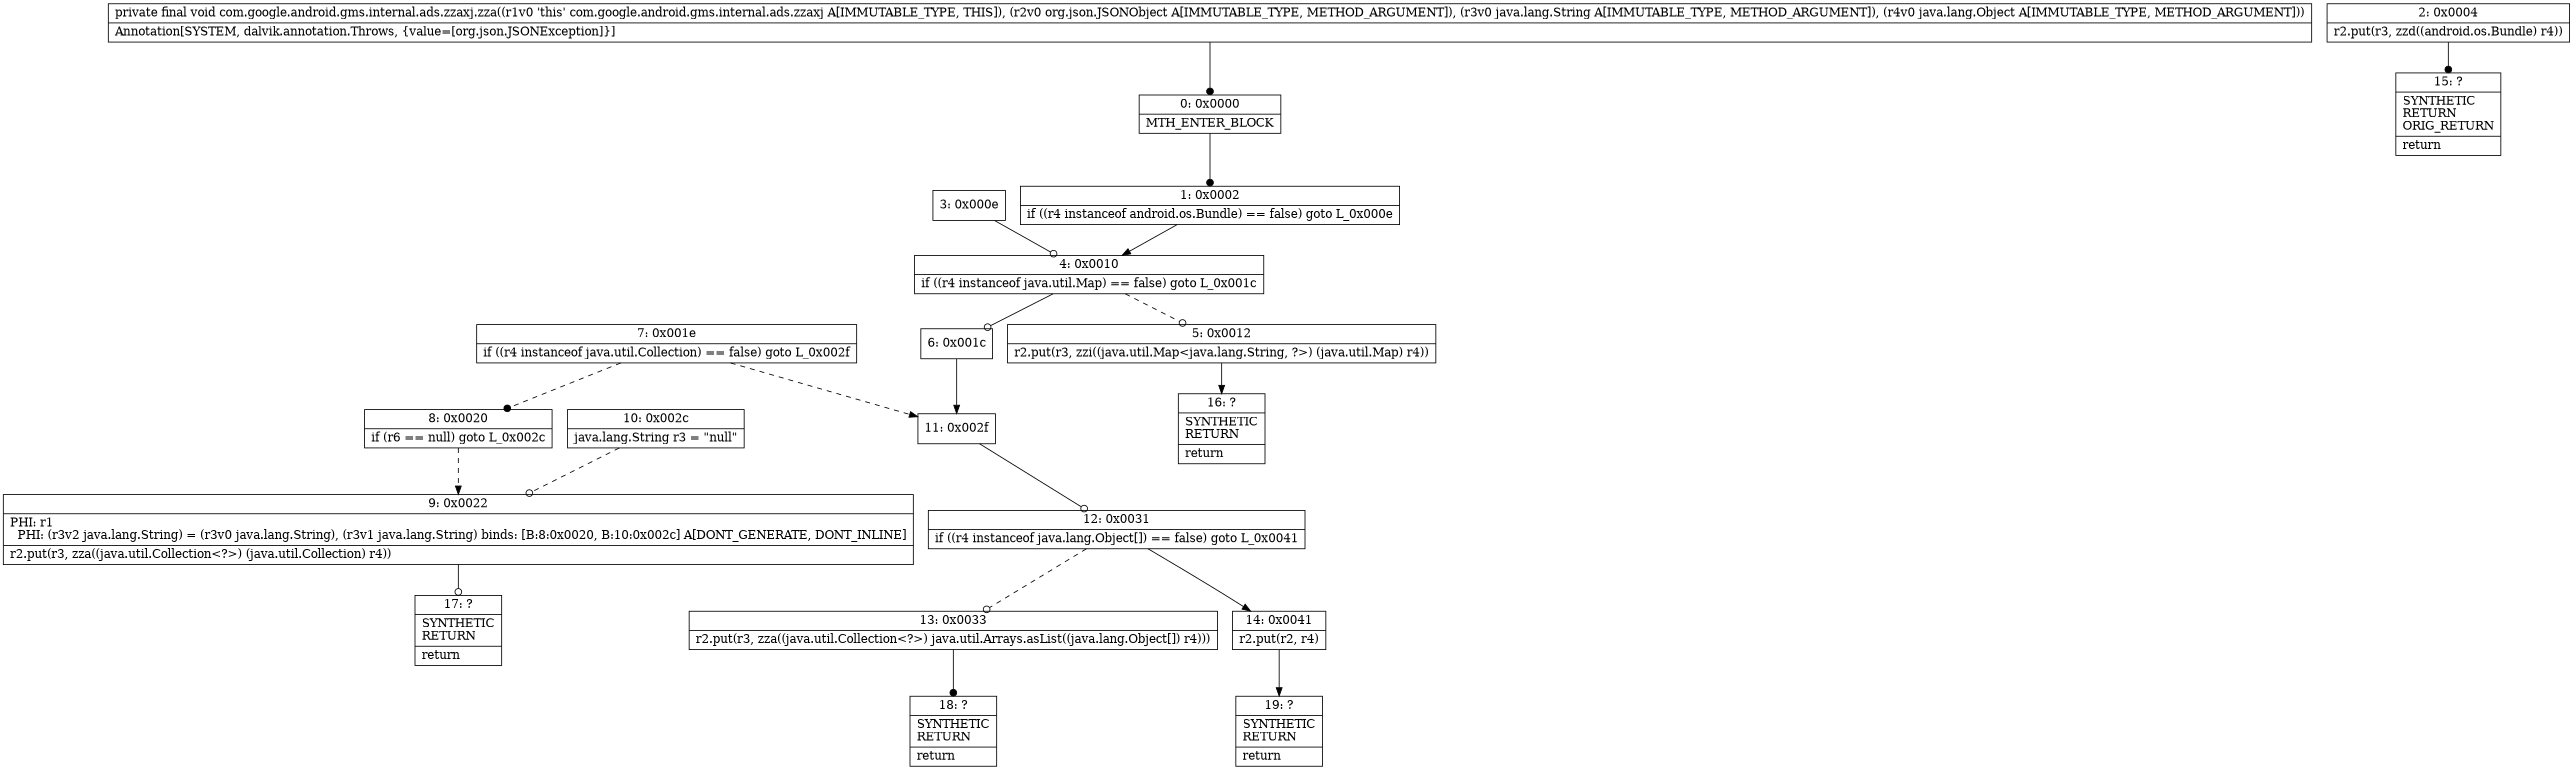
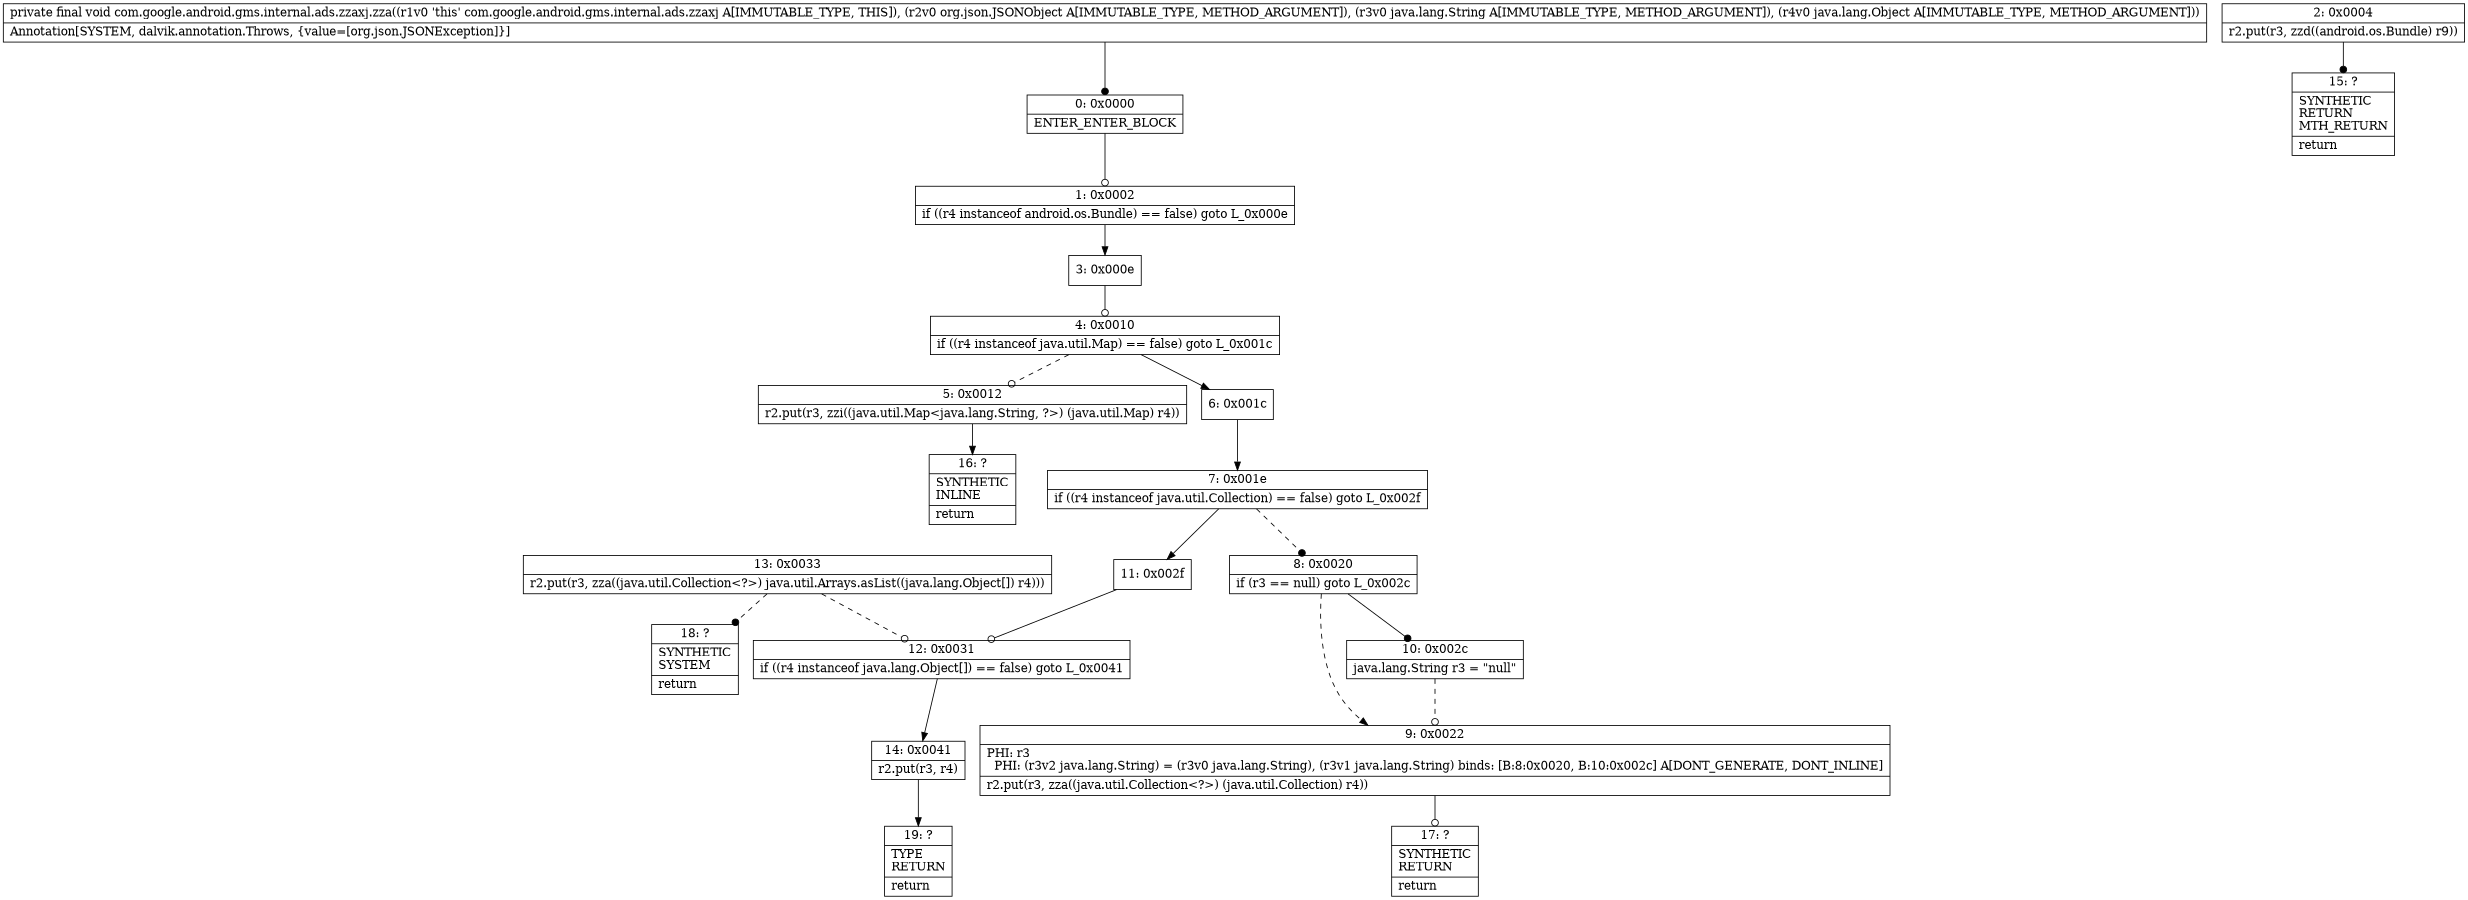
node "2: 0x0004": text "r2.put(r3, zzd((android.os.Bundle) r4))" -> "r2.put(r3, zzd((android.os.Bundle) r9))"
node "0: 0x0000": text "MTH_ENTER_BLOCK" -> "ENTER_ENTER_BLOCK"
node "15: ?": text "ORIG_RETURN" -> "MTH_RETURN"
edge "0: 0x0000" -> "1: 0x0002": arrowhead dot -> odot
edge "1: 0x0002" -> "4: 0x0010": now "1: 0x0002" -> "3: 0x000e"
edge "4: 0x0010" -> "6: 0x001c": arrowhead odot -> normal
edge "6: 0x001c" -> "11: 0x002f": now "6: 0x001c" -> "7: 0x001e"
edge "7: 0x001e" -> "11: 0x002f": style dashed -> solid
node "16: ?": text "RETURN" -> "INLINE"
node "8: 0x0020": text "if (r6 == null) goto L_0x002c" -> "if (r3 == null) goto L_0x002c"
node "9: 0x0022": text "PHI: r1" -> "PHI: r3"
edge "12: 0x0031" -> "13: 0x0033": reversed
edge "8: 0x0020" -> "10: 0x002c": added
node "14: 0x0041": text "r2.put(r2, r4)" -> "r2.put(r3, r4)"
edge "13: 0x0033" -> "18: ?": style solid -> dashed
node "19: ?": text "SYNTHETIC" -> "TYPE"
node "18: ?": text "RETURN" -> "SYSTEM"
